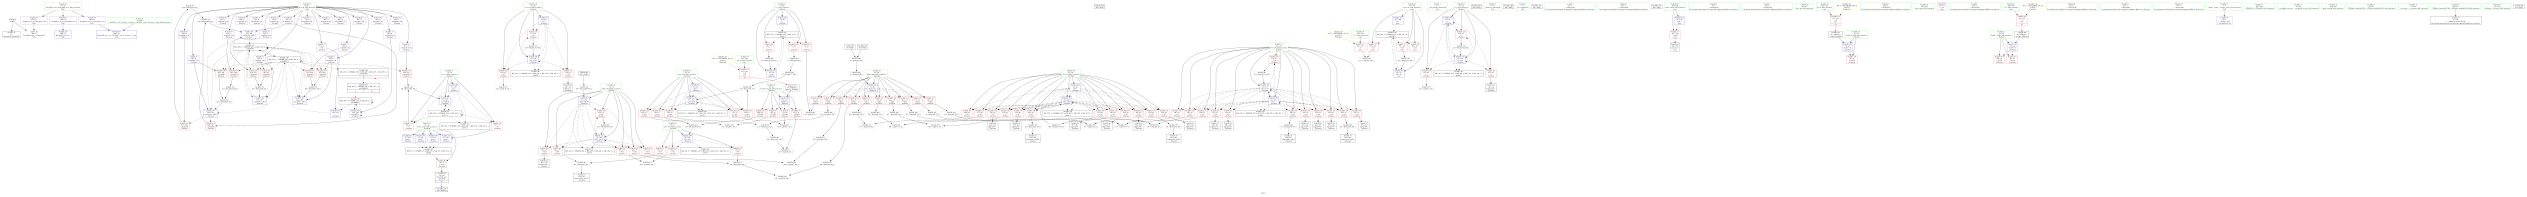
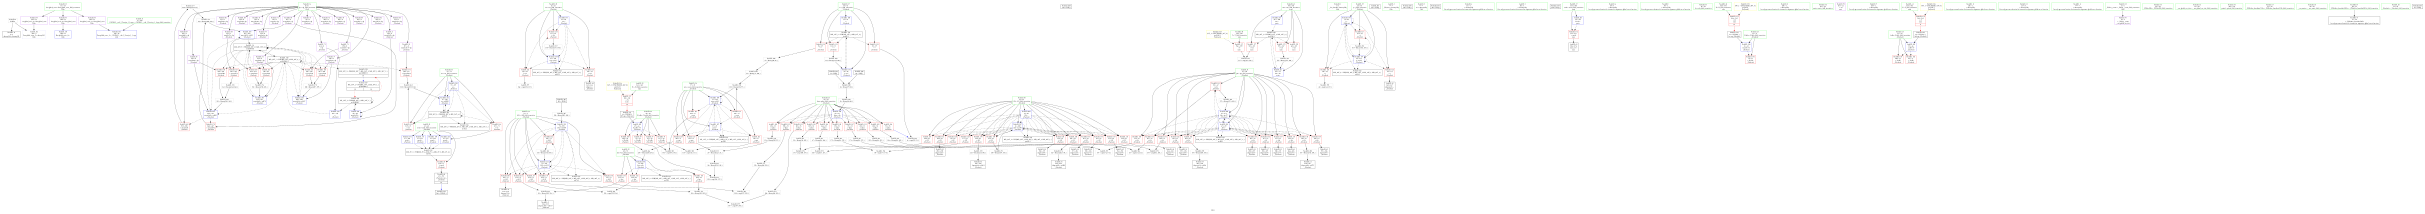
edge "NodeID: 31" -> "NodeID: 144": now "NodeID: 151" -> "NodeID: 144"
edge "NodeID: 187" -> "NodeID: 114": reversed
